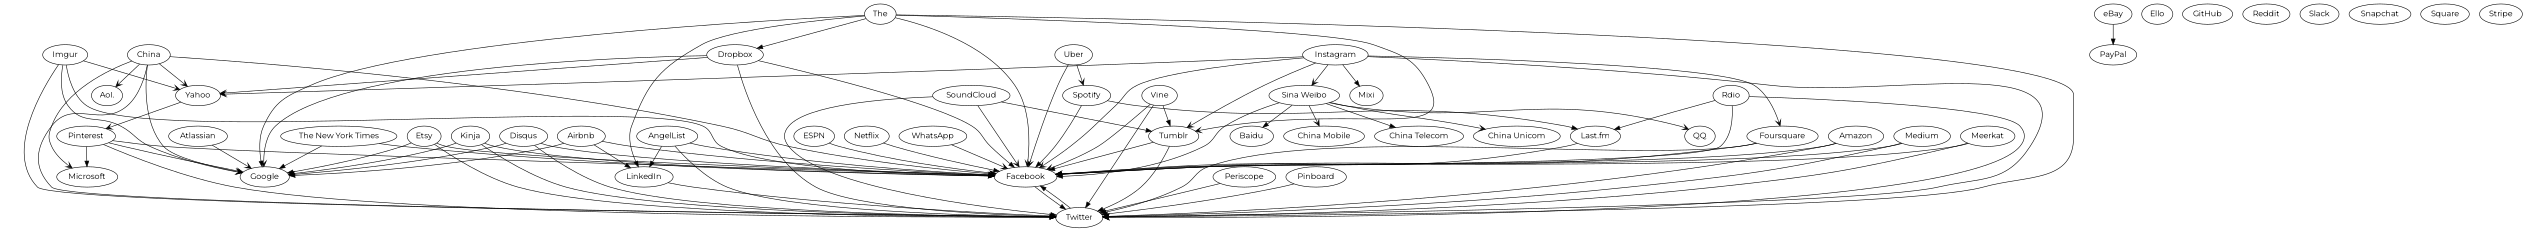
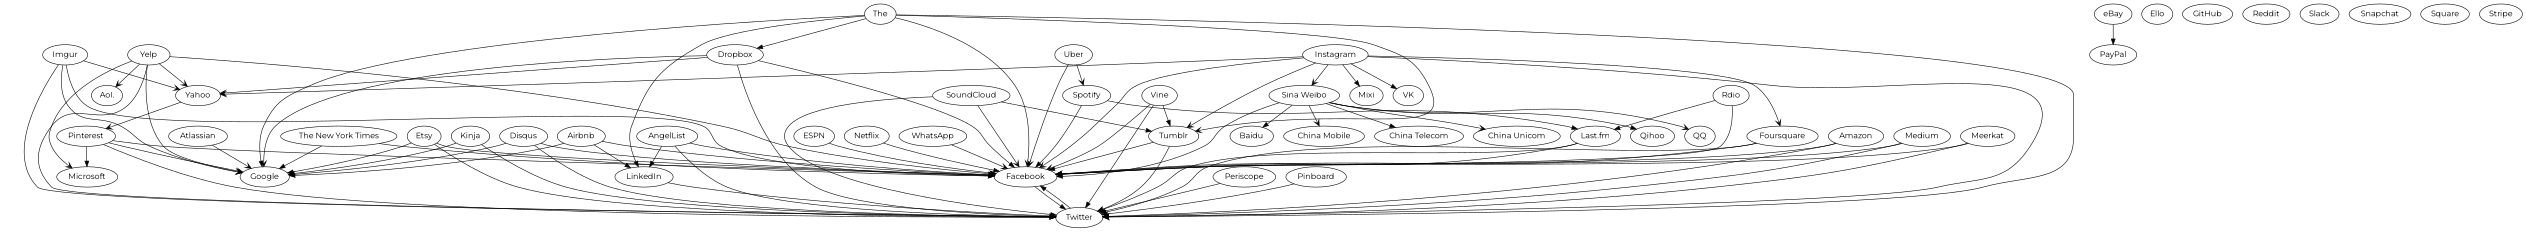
node "China": label "China" -> "Yelp"
node "VK": added
node "Qihoo": added
edge "Kinja" -> "Facebook": removed
edge "Rdio" -> "Twitter": now "Last.fm" -> "Twitter"
